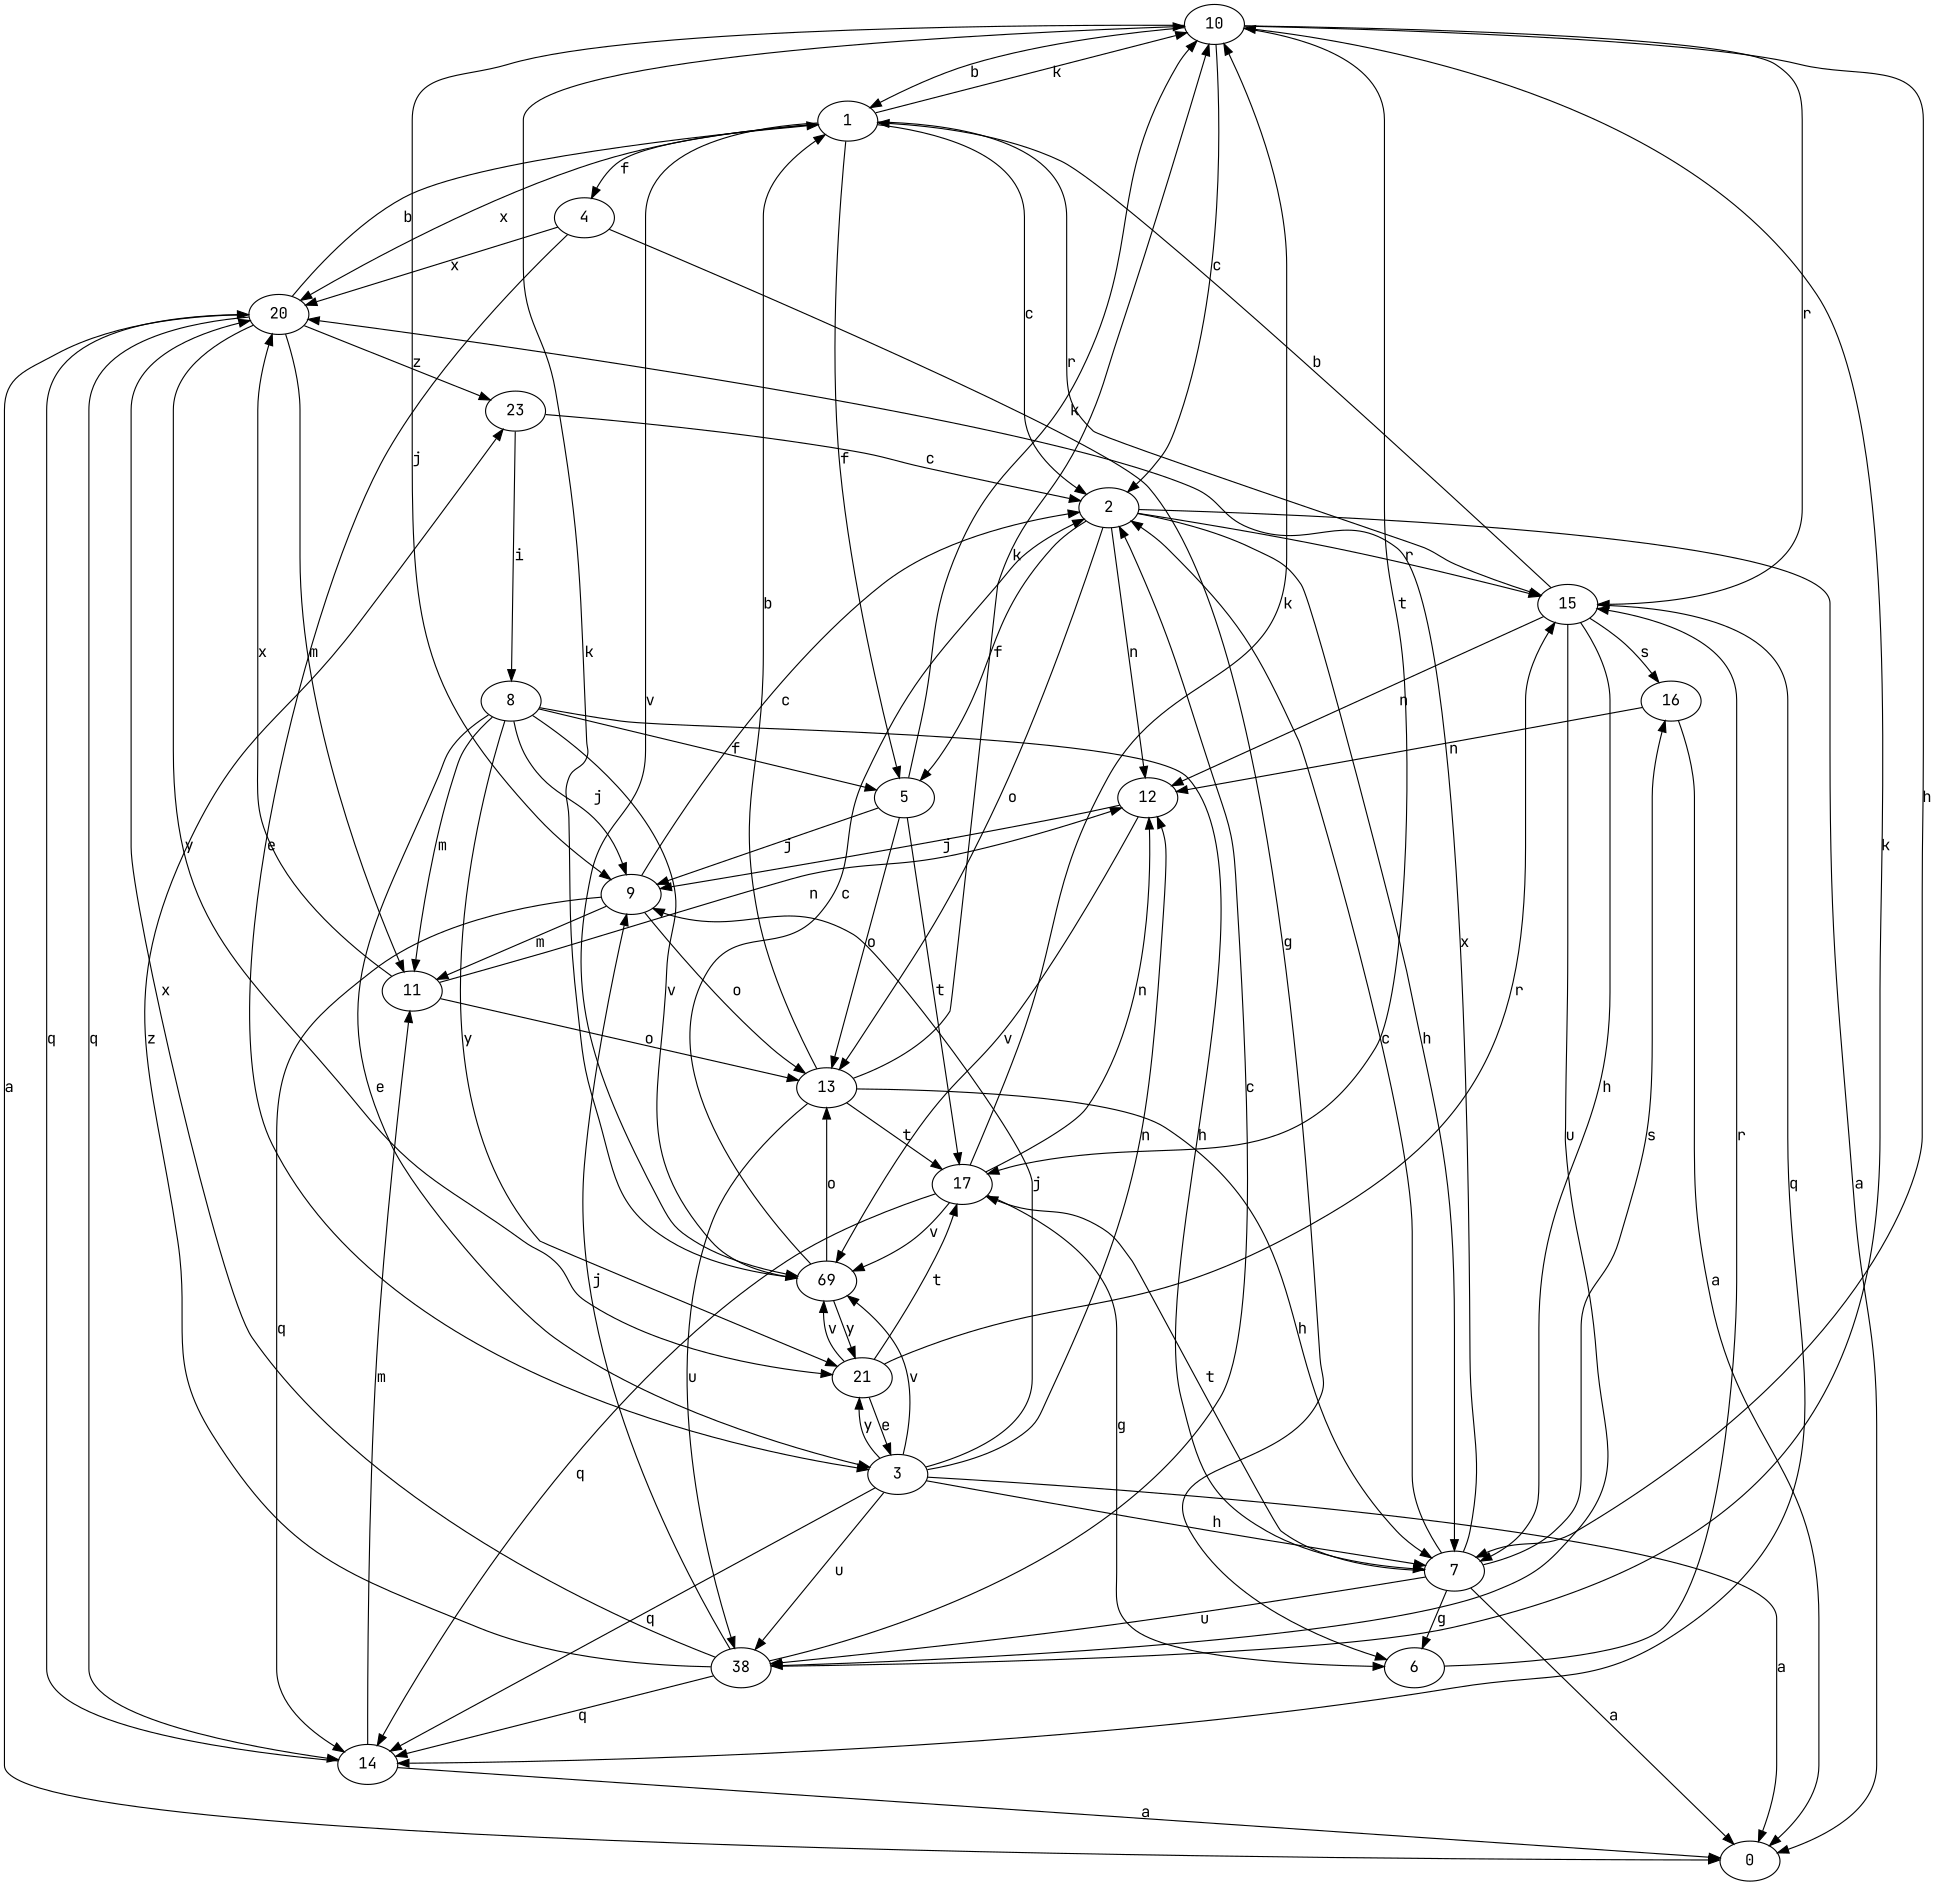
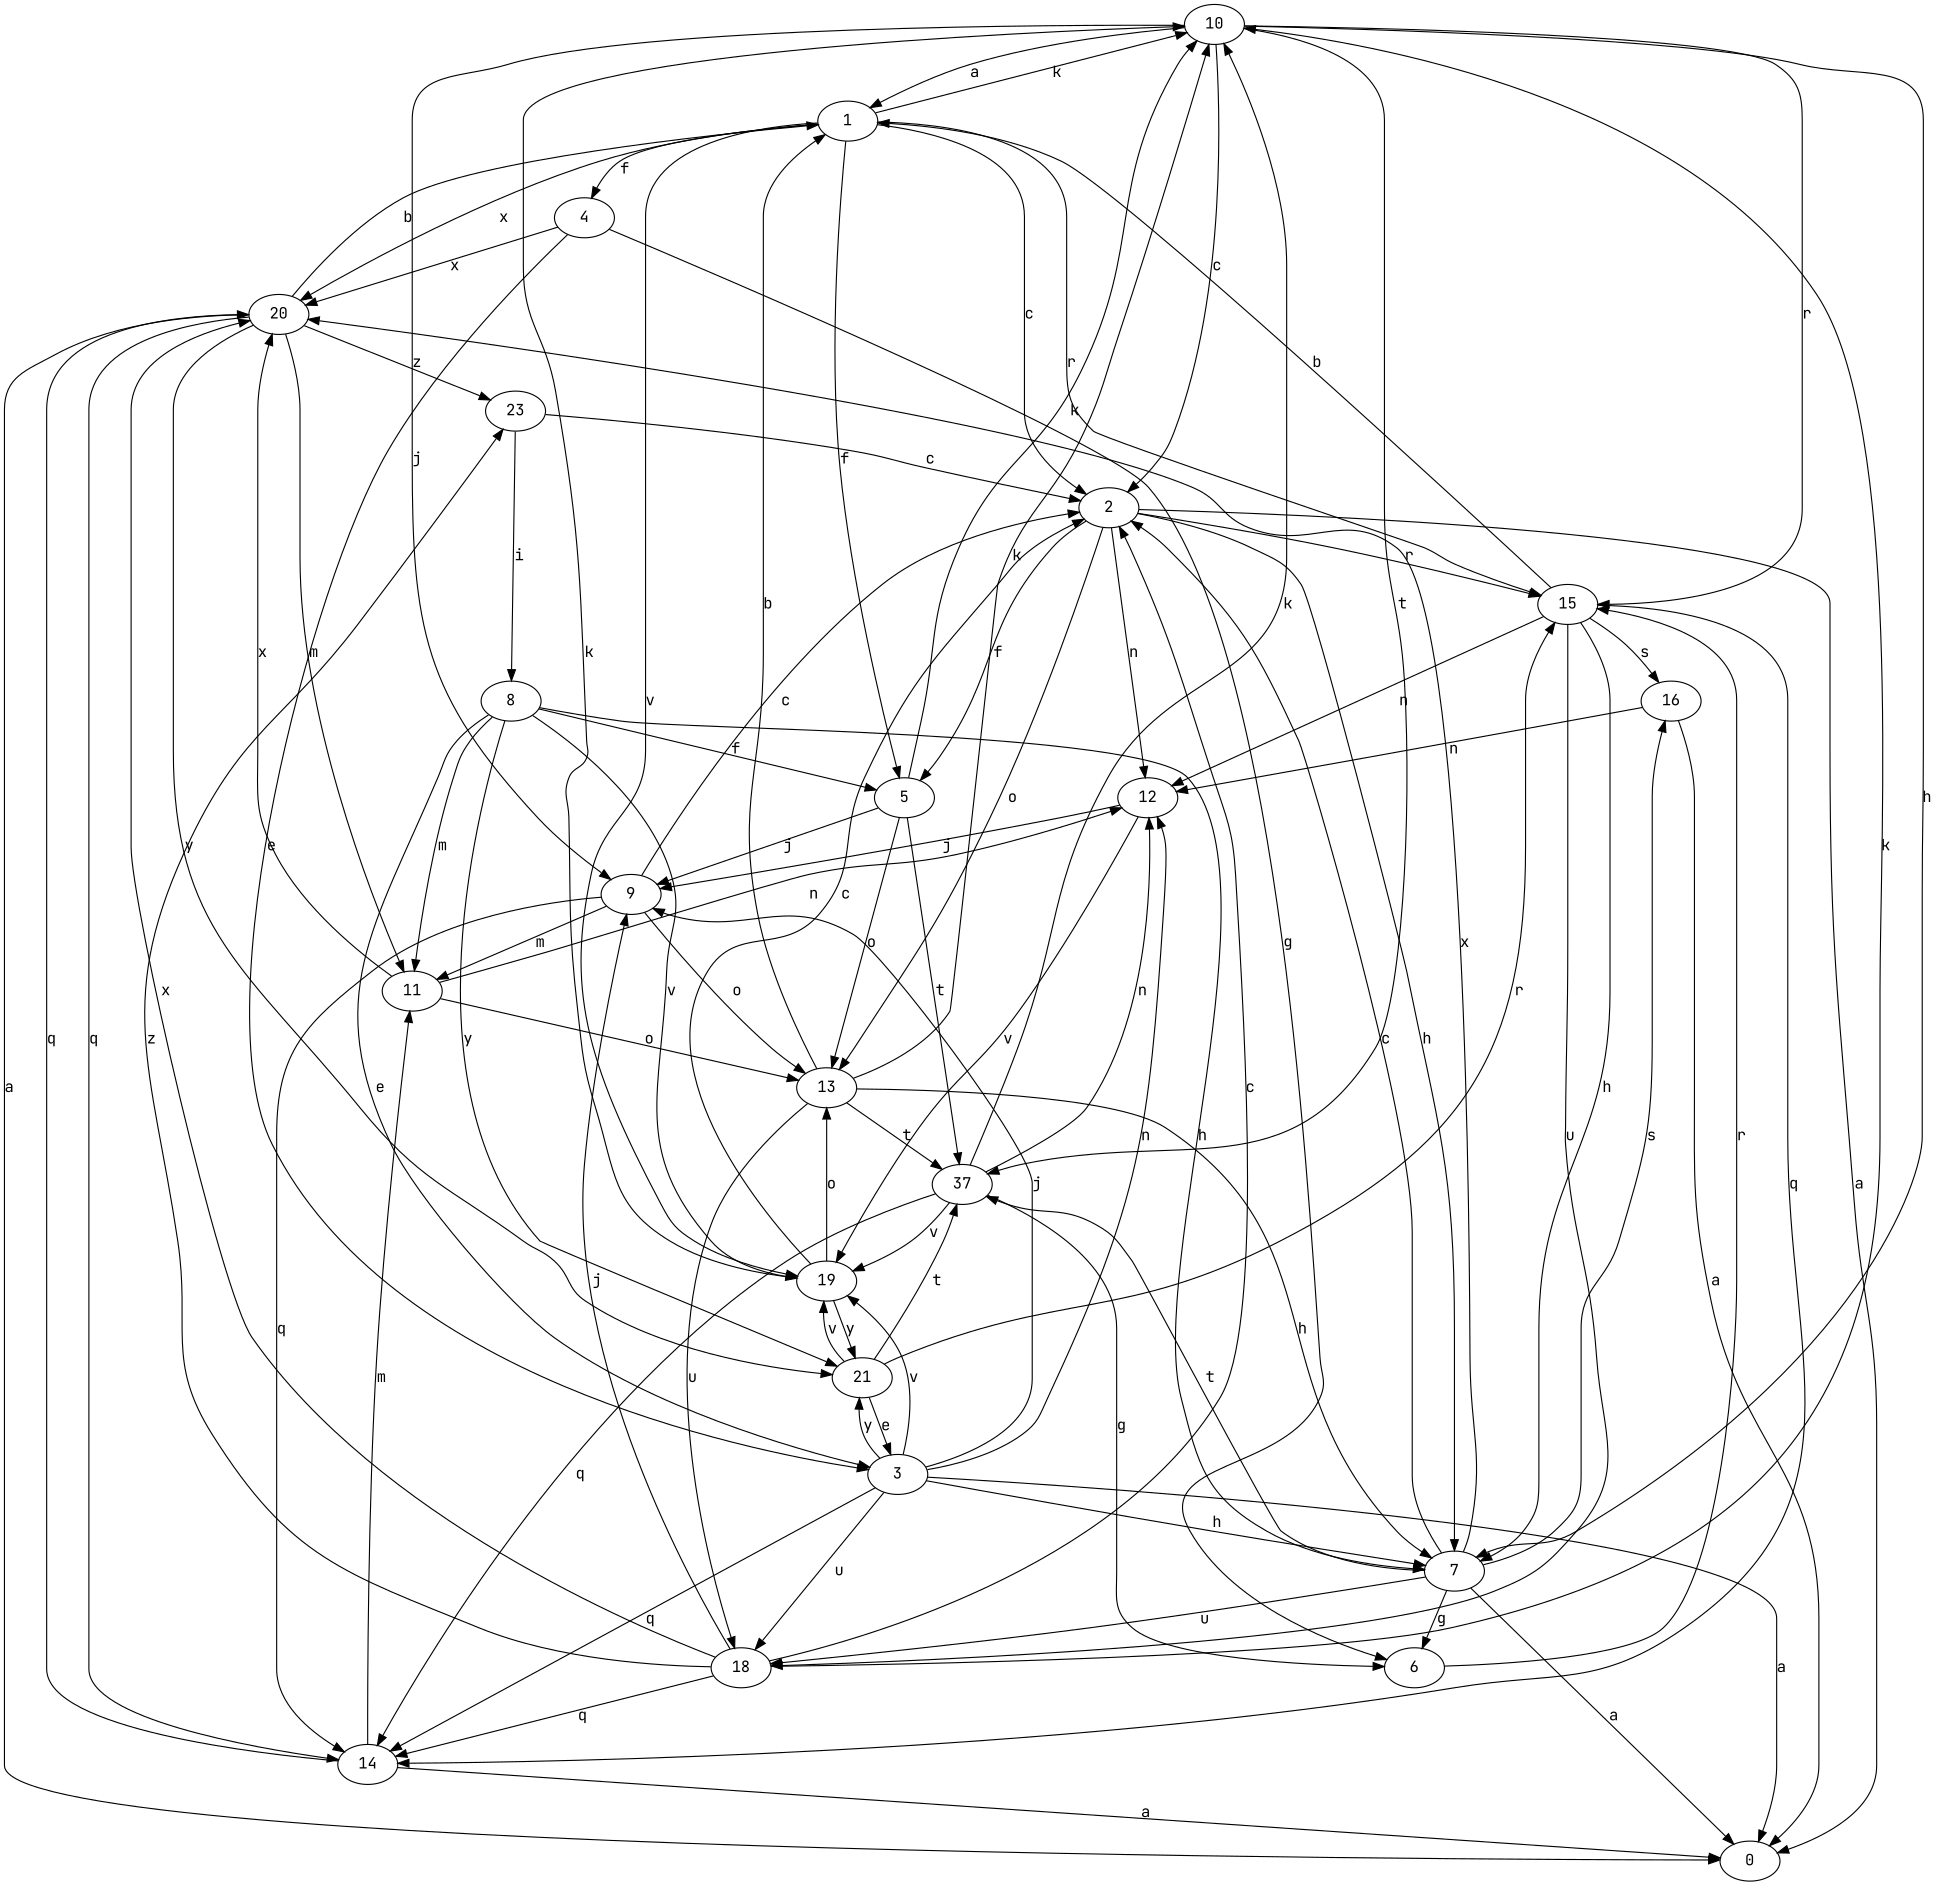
edge "10" -> "1": label "b" -> "a"
edge "8" -> "9": removed, label "j"
node "17": label "17" -> "37"
node "69": label "69" -> "19"
node "38": label "38" -> "18"
